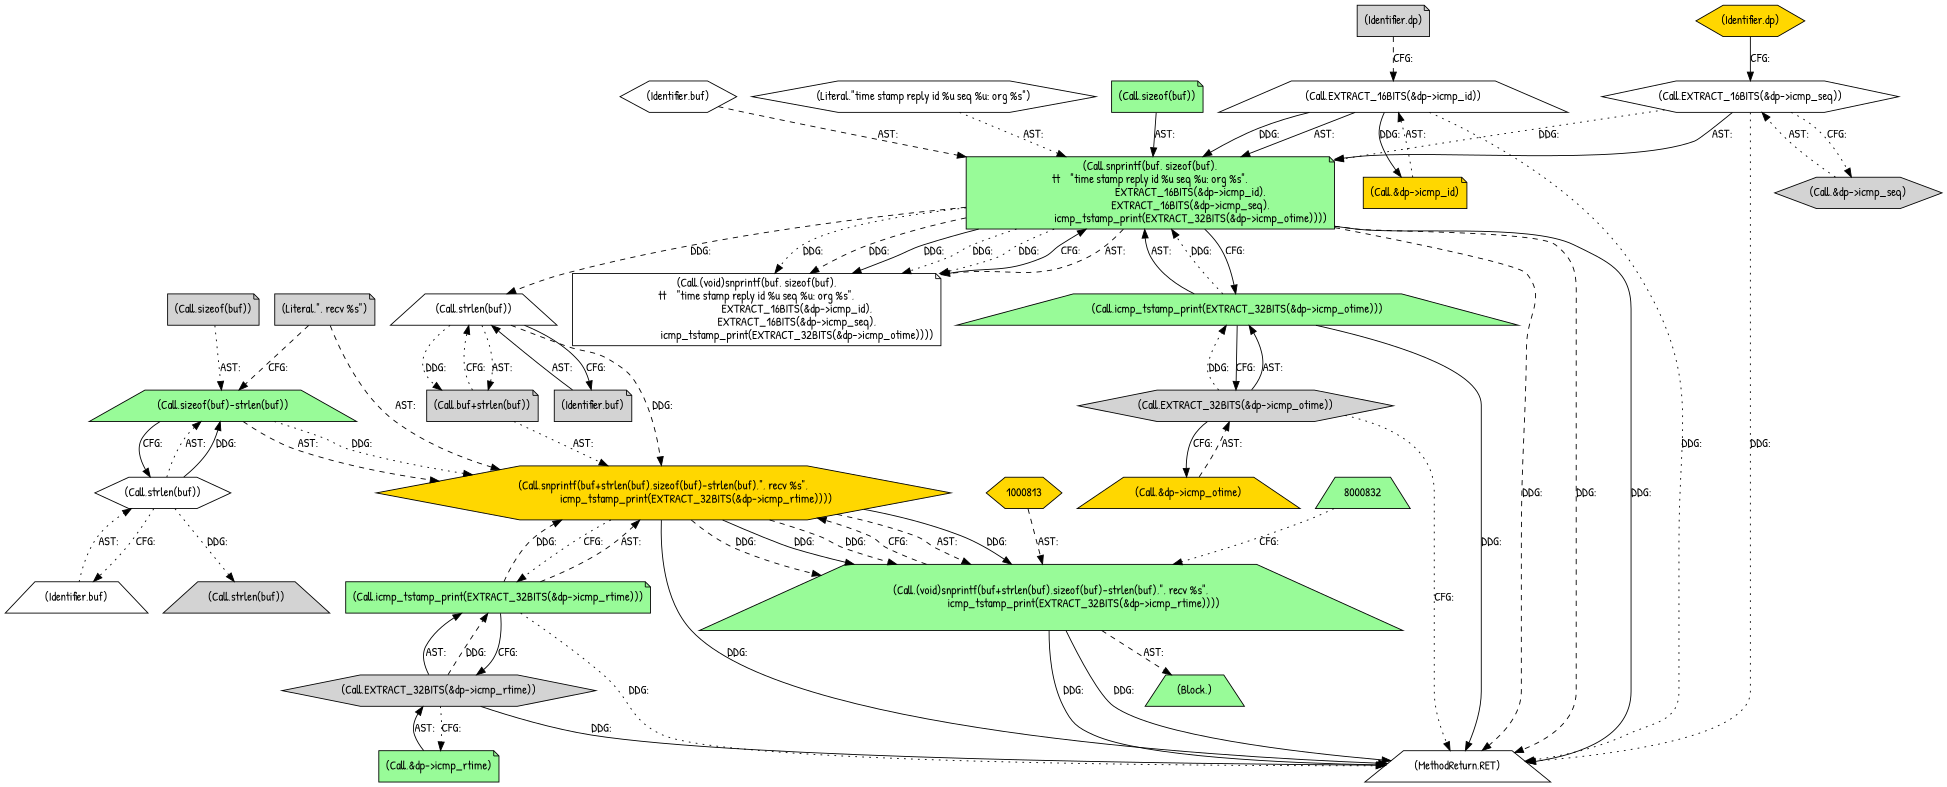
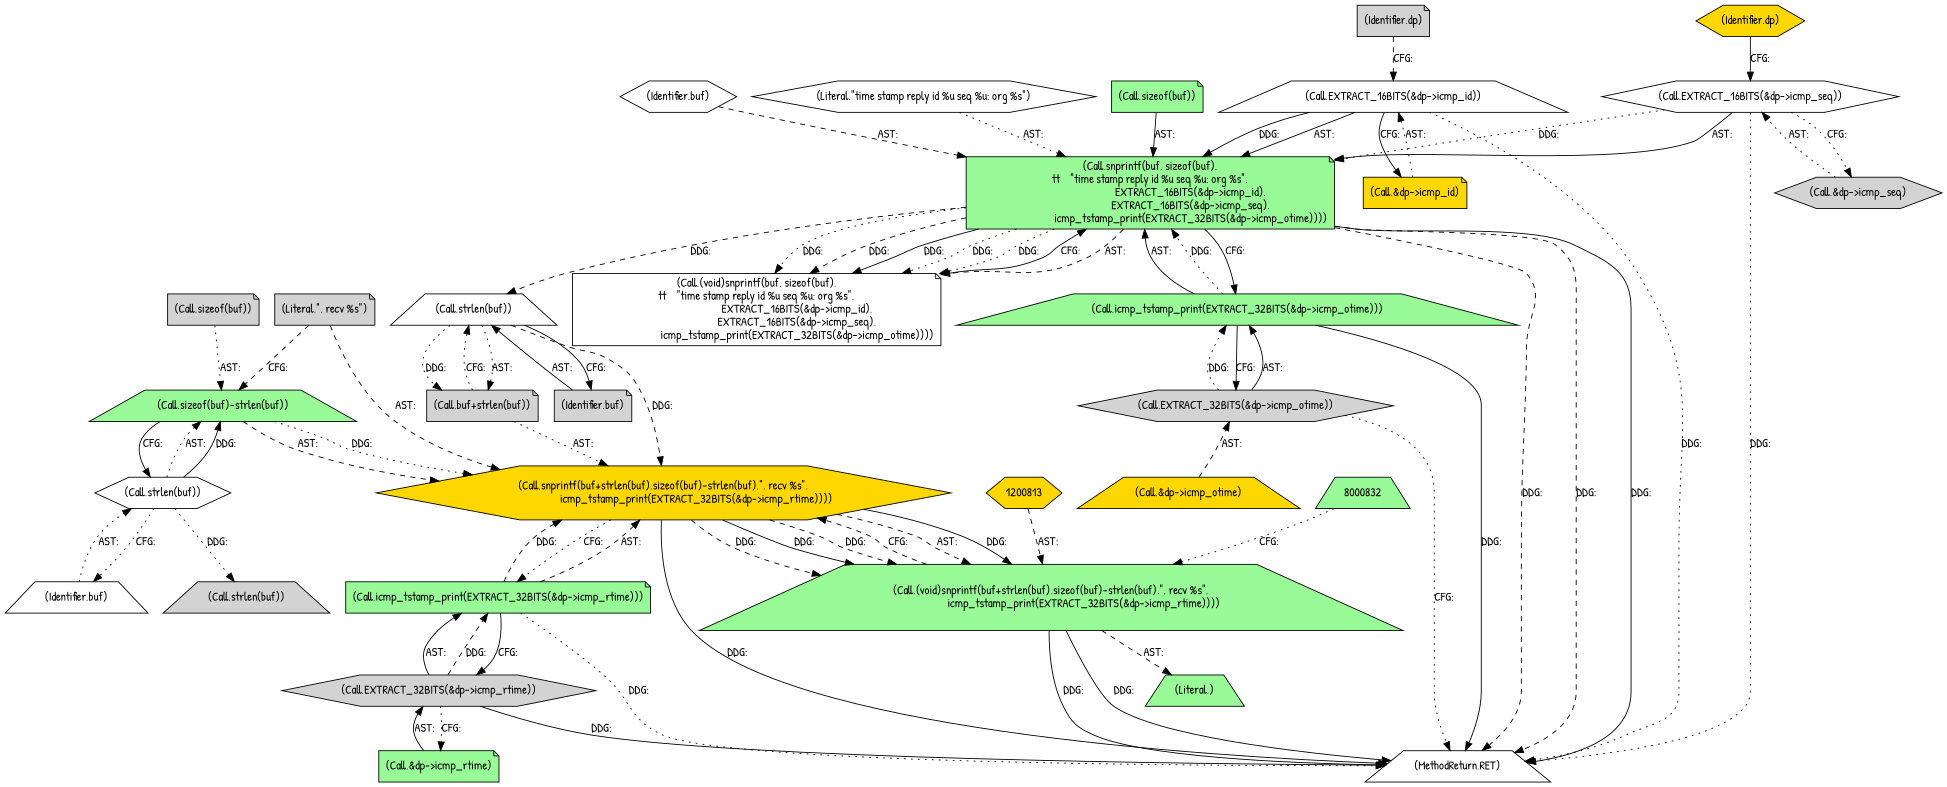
edge "(Call,EXTRACT_16BITS(&dp->icmp_id))" -> "(Call,&dp->icmp_id)": label "DDG: " -> "CFG: "
edge "(Call,EXTRACT_32BITS(&dp->icmp_otime))" -> "(Call,&dp->icmp_otime)": removed, label "CFG:"
node "1000813": label "1000813" -> "1200813"
node "(Block,)": label "(Block,)" -> "(Literal,)"
